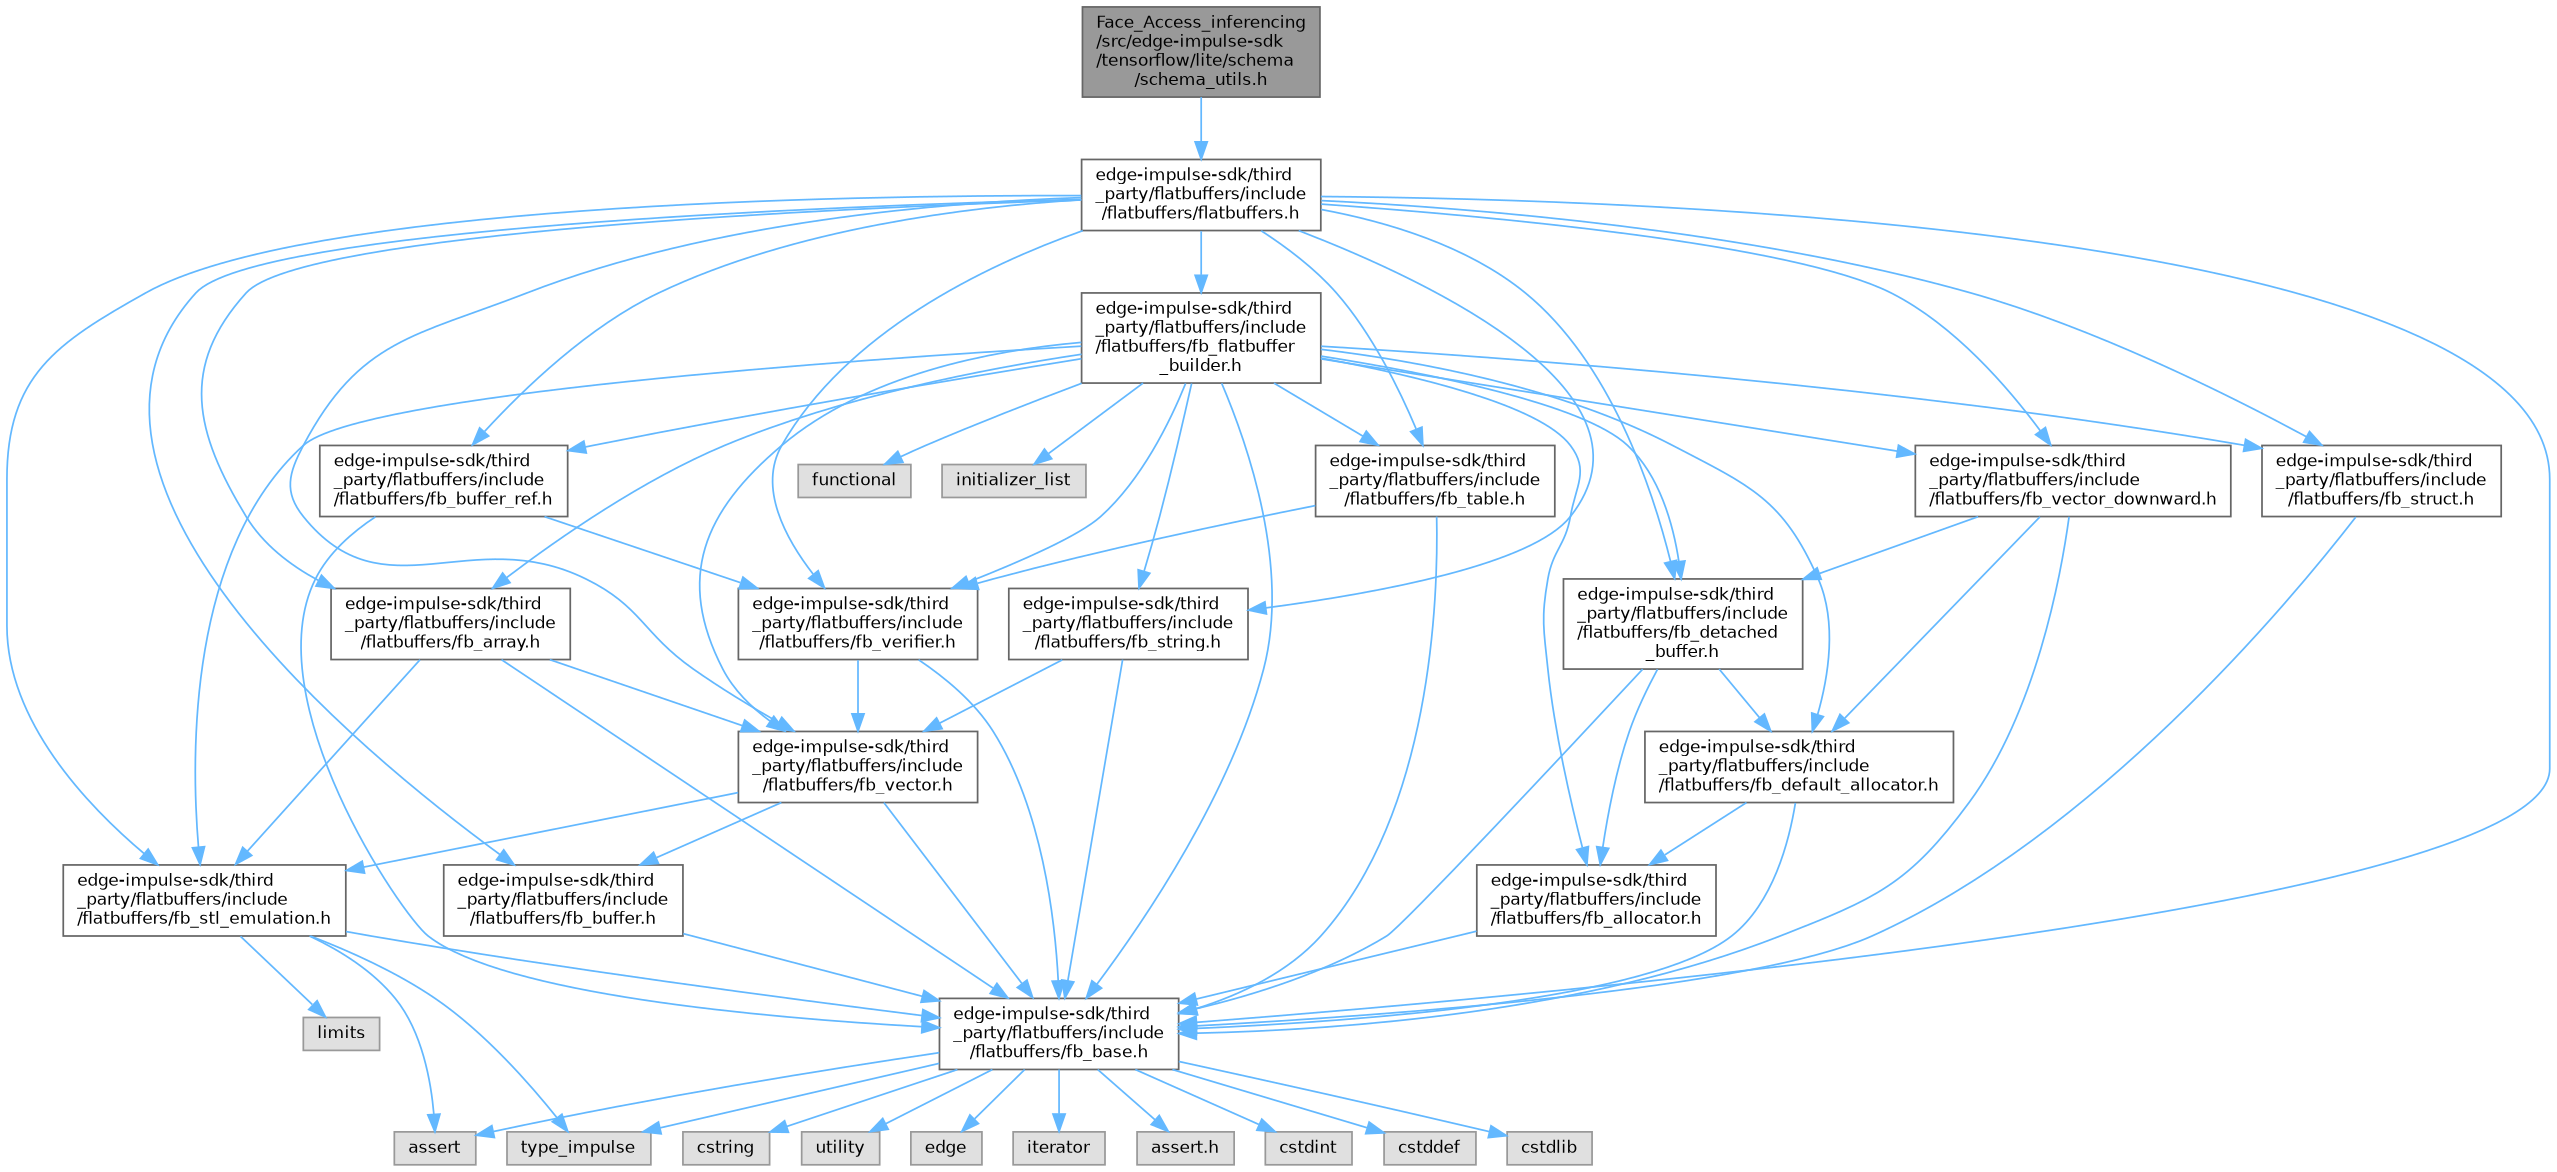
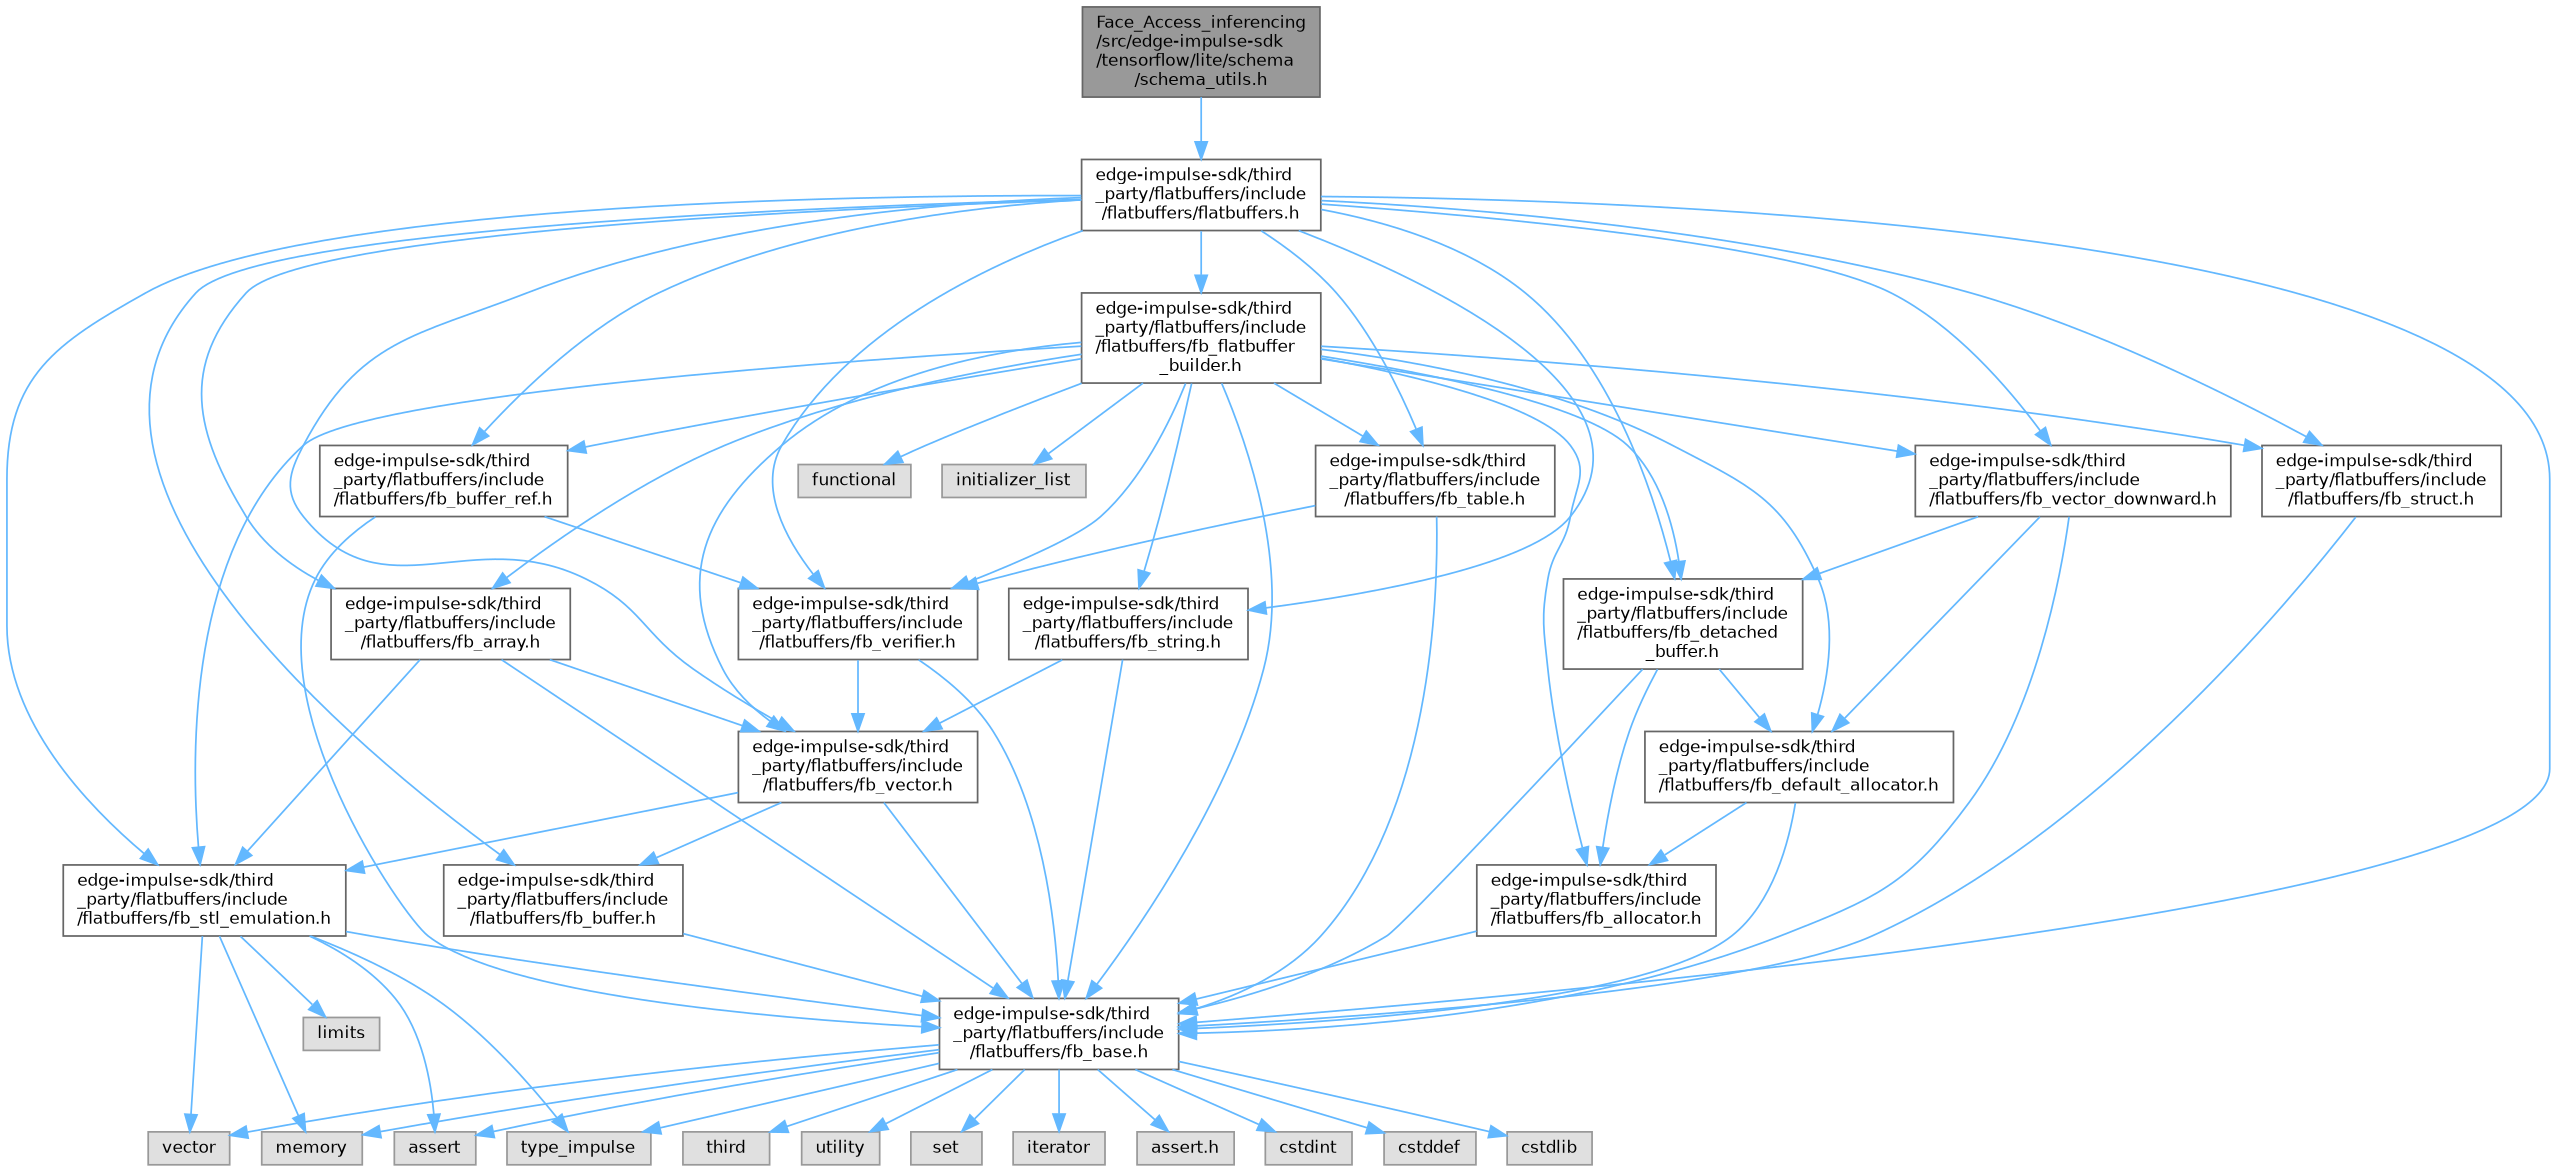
node "vector": added
node "memory": added
node "cstring": label "cstring" -> "third"
node "edge": label "edge" -> "set"
